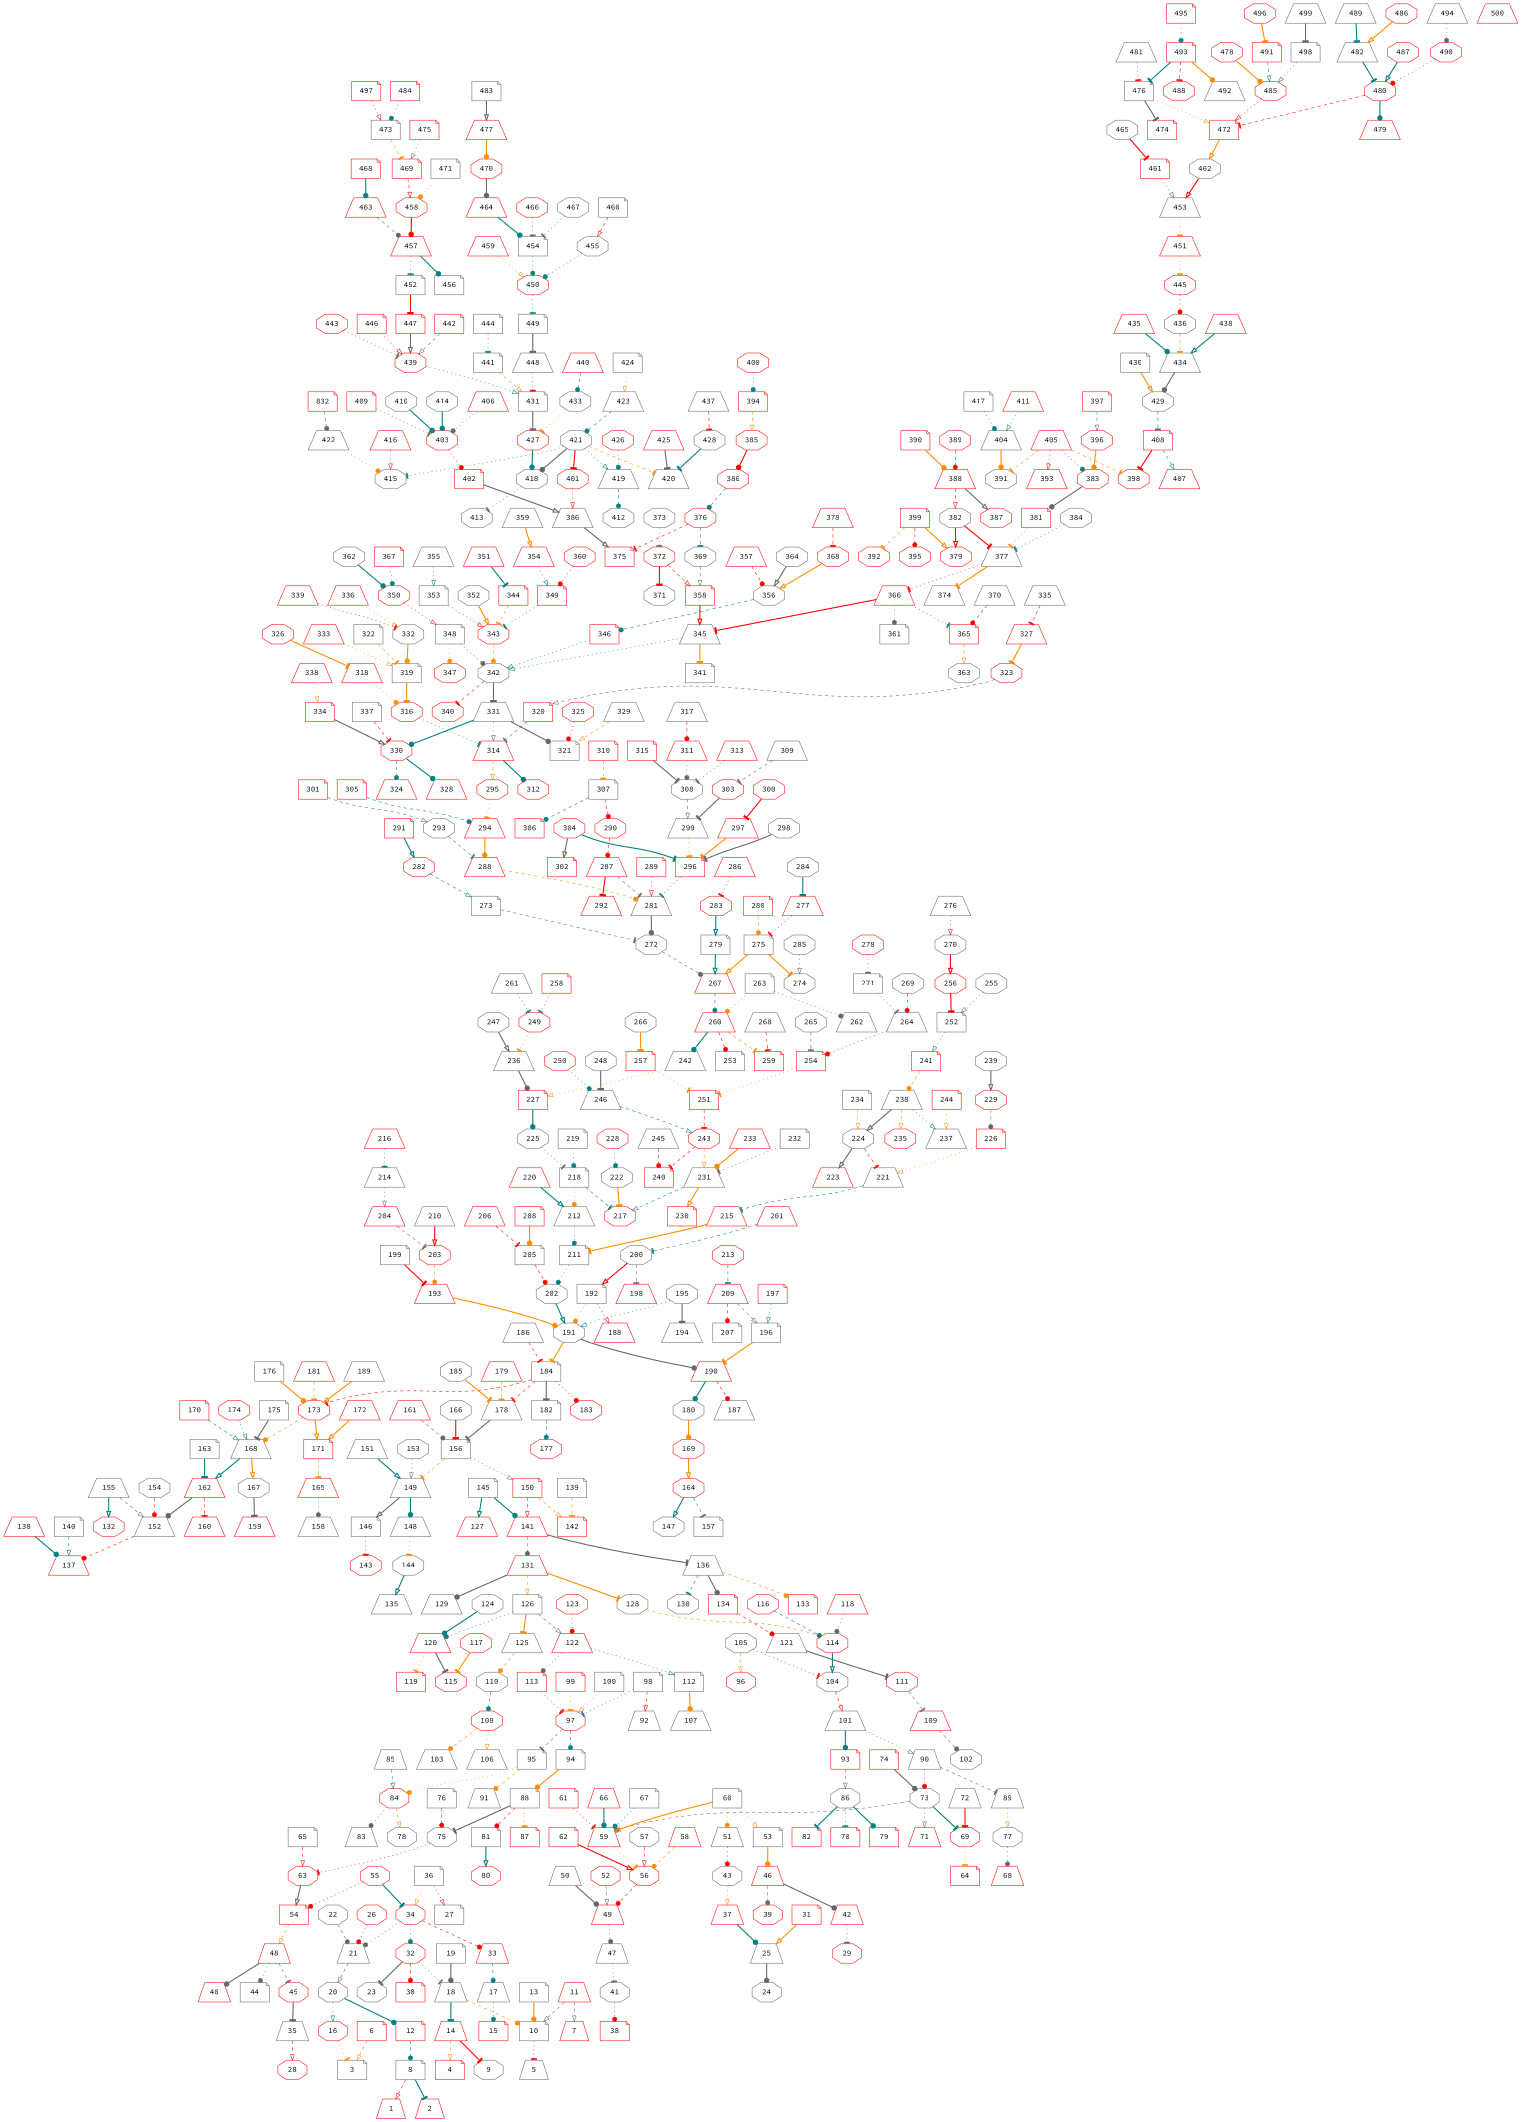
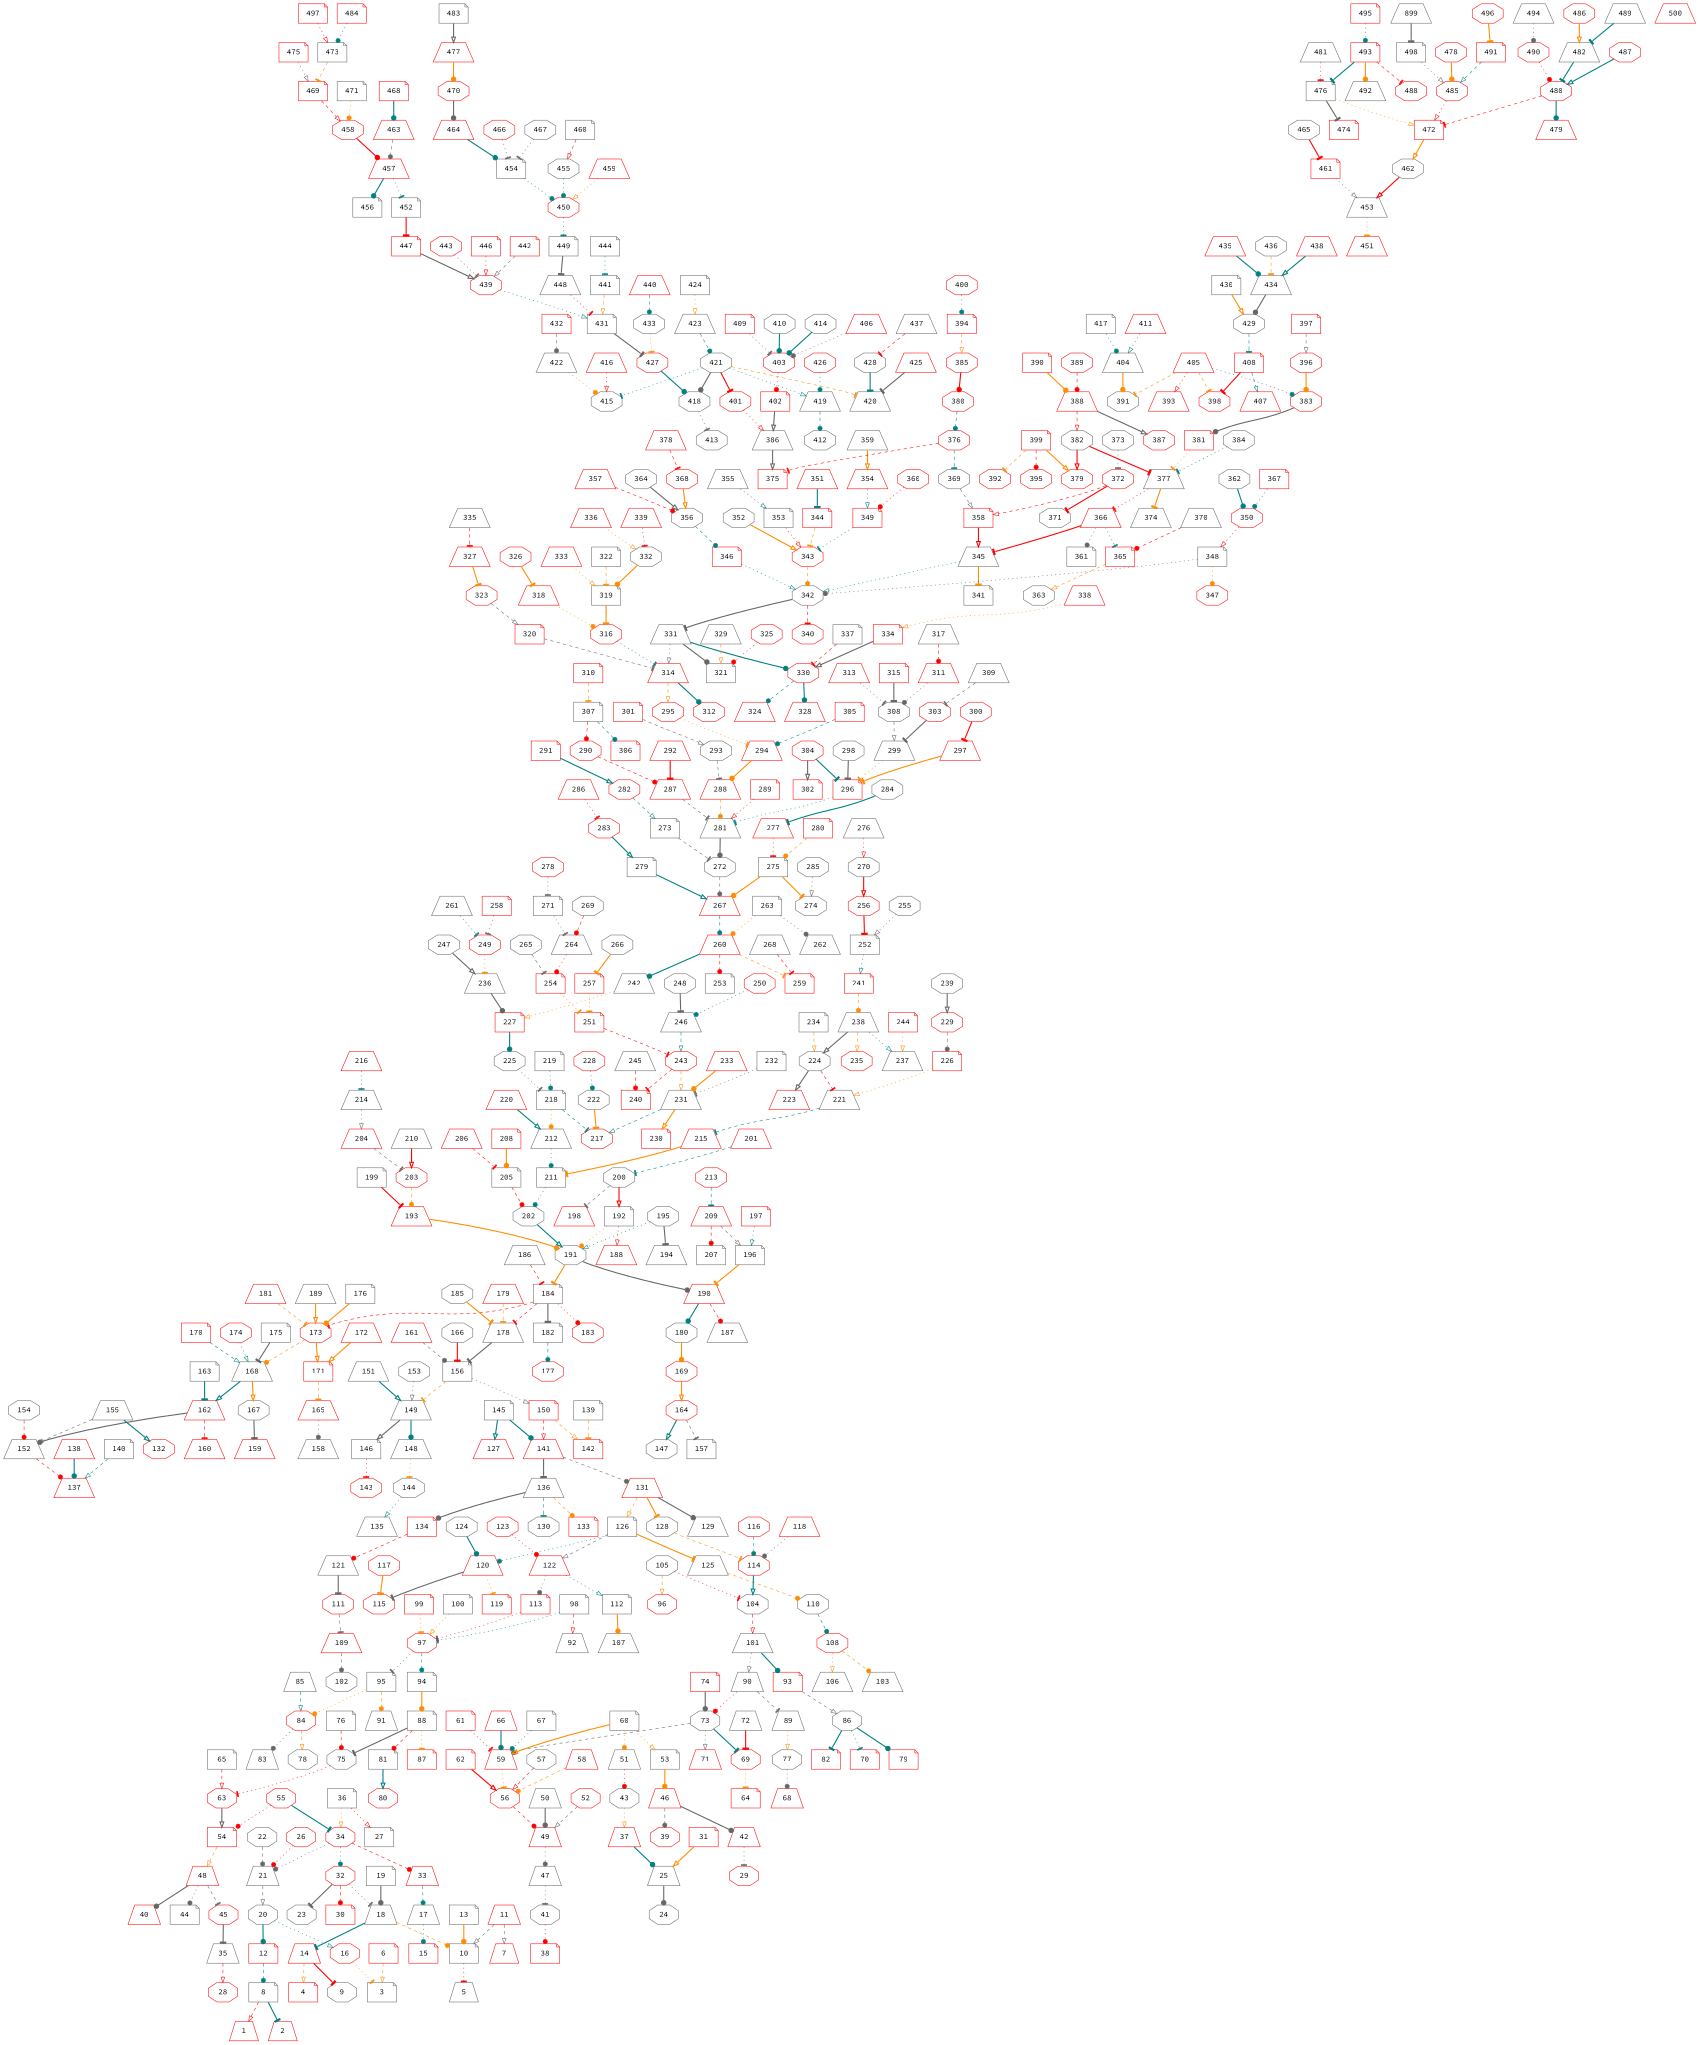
node "499": label "499" -> "899"
node "445": removed
node "832": label "832" -> "432"
edge "287" -> "292": reversed
edge "275" -> "267": arrowhead onormal -> dot
edge "144" -> "135": style bold -> dotted
edge "97" -> "95": style dashed -> dotted
